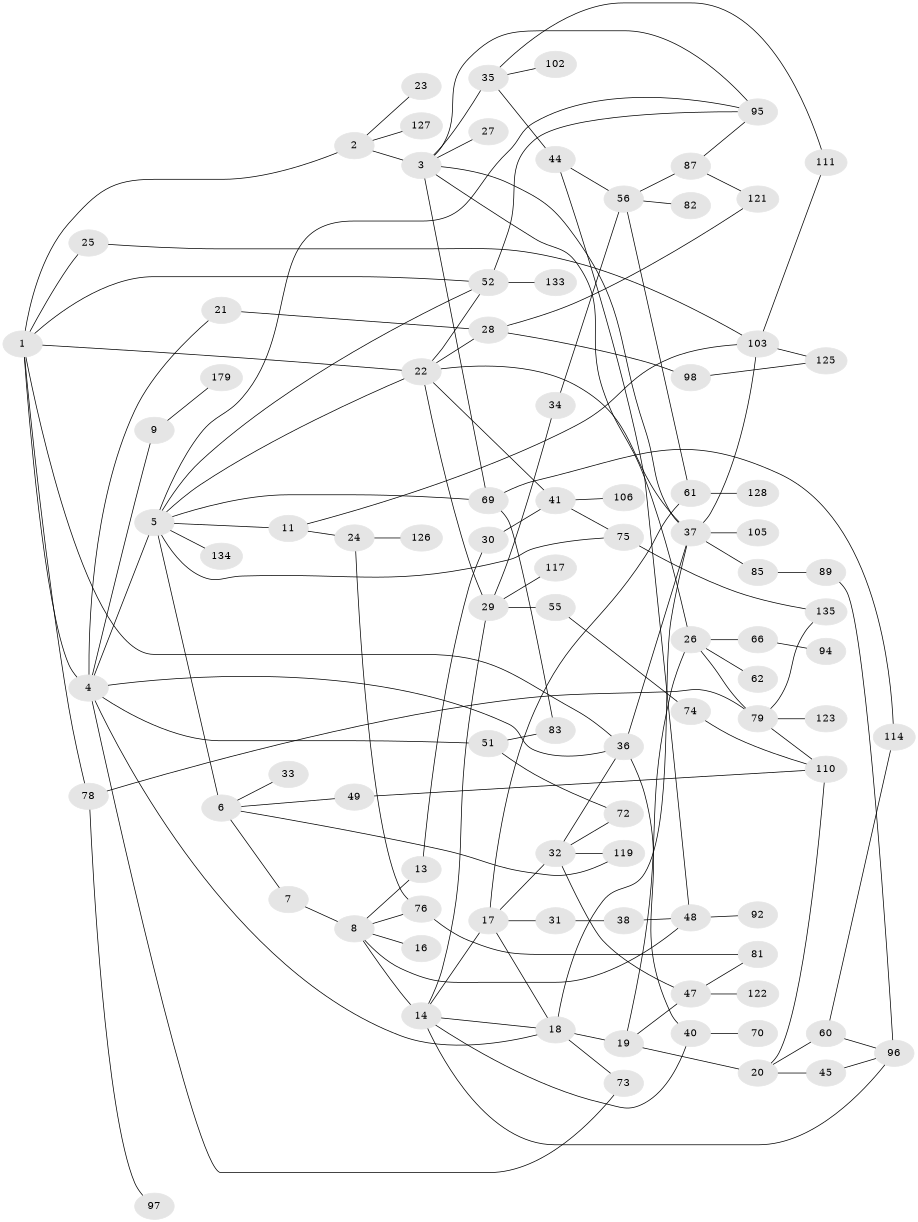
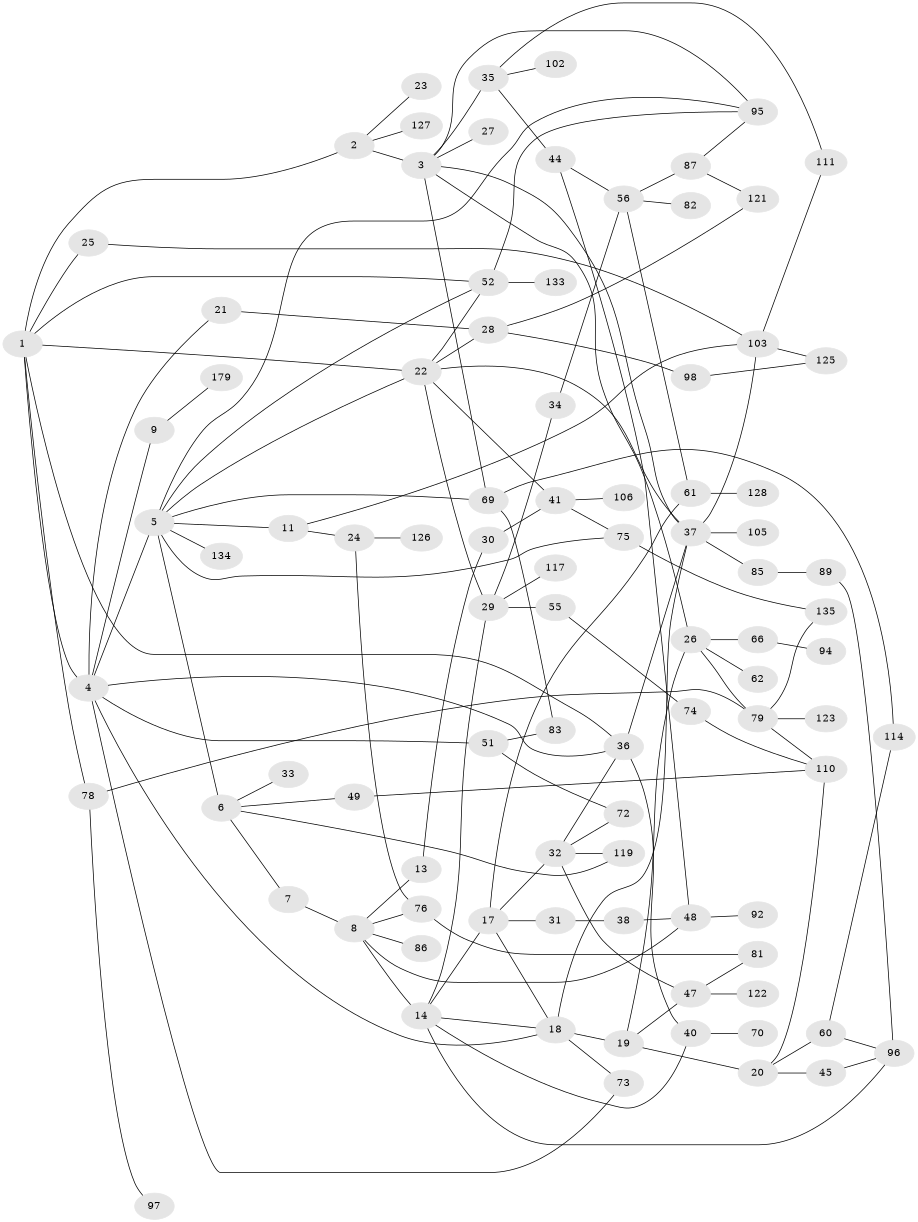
node "16": label "16" -> "86"
